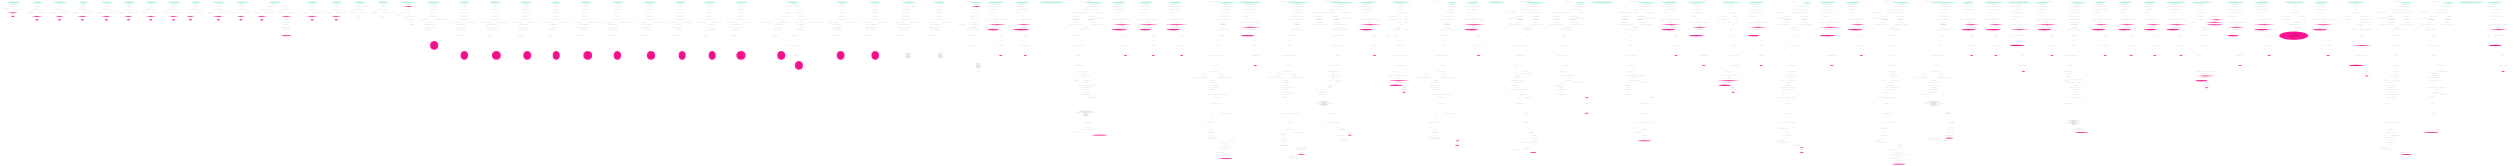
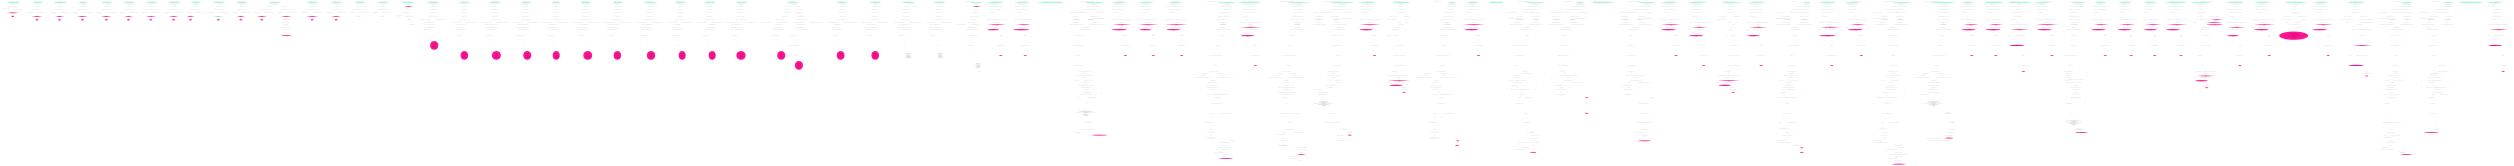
node "!diathermaneityMartyrlike.mkdirs() <10>": fillcolor deeppink -> aquamarine
